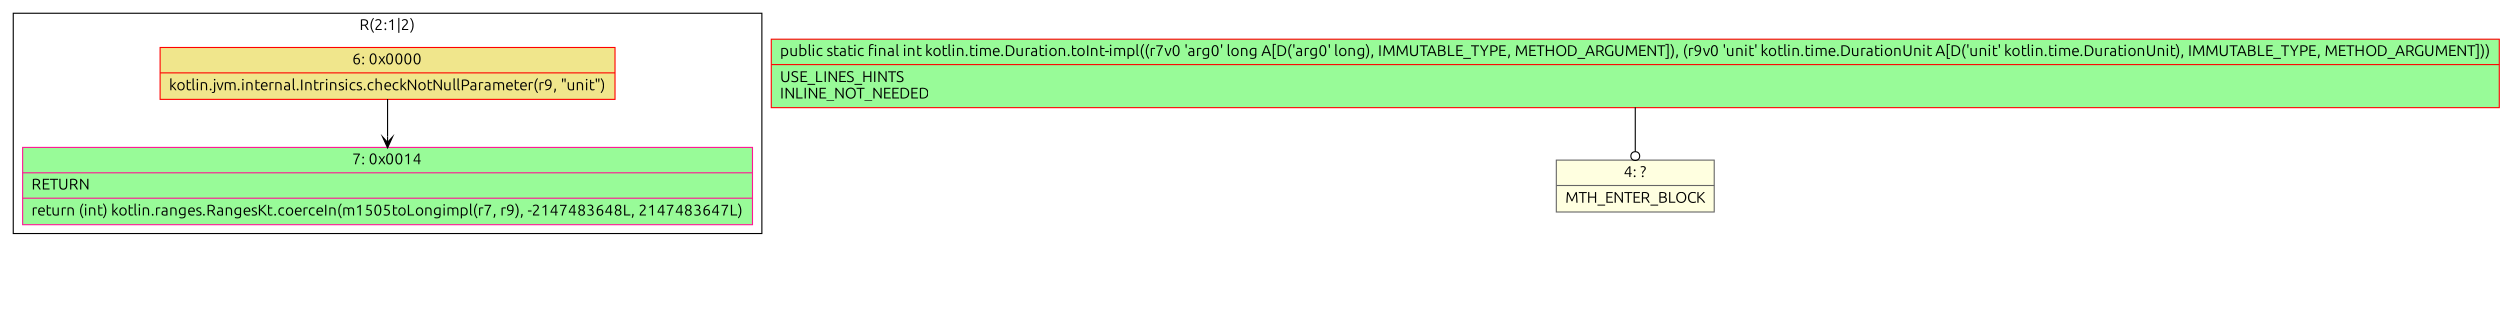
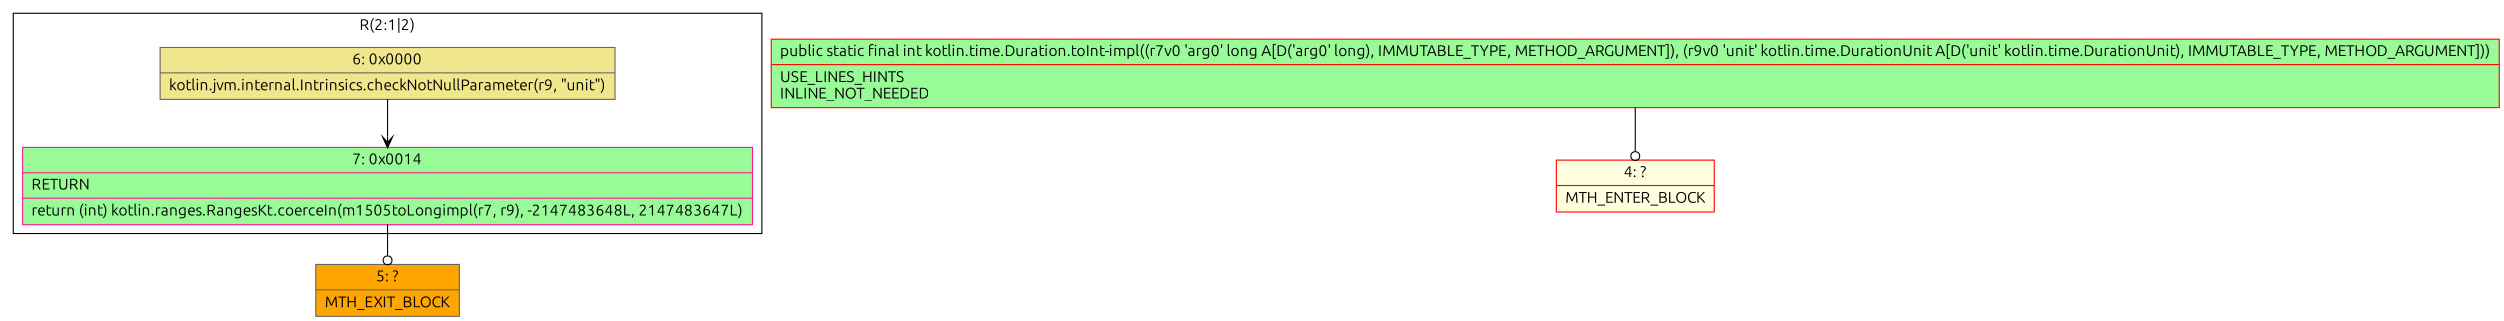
node "6: 0x0000": color red -> gray40
node "4: ?": color gray40 -> red
node "5: ?": added
